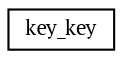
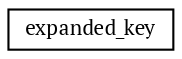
node "key_key": label "key_key" -> "expanded_key"
